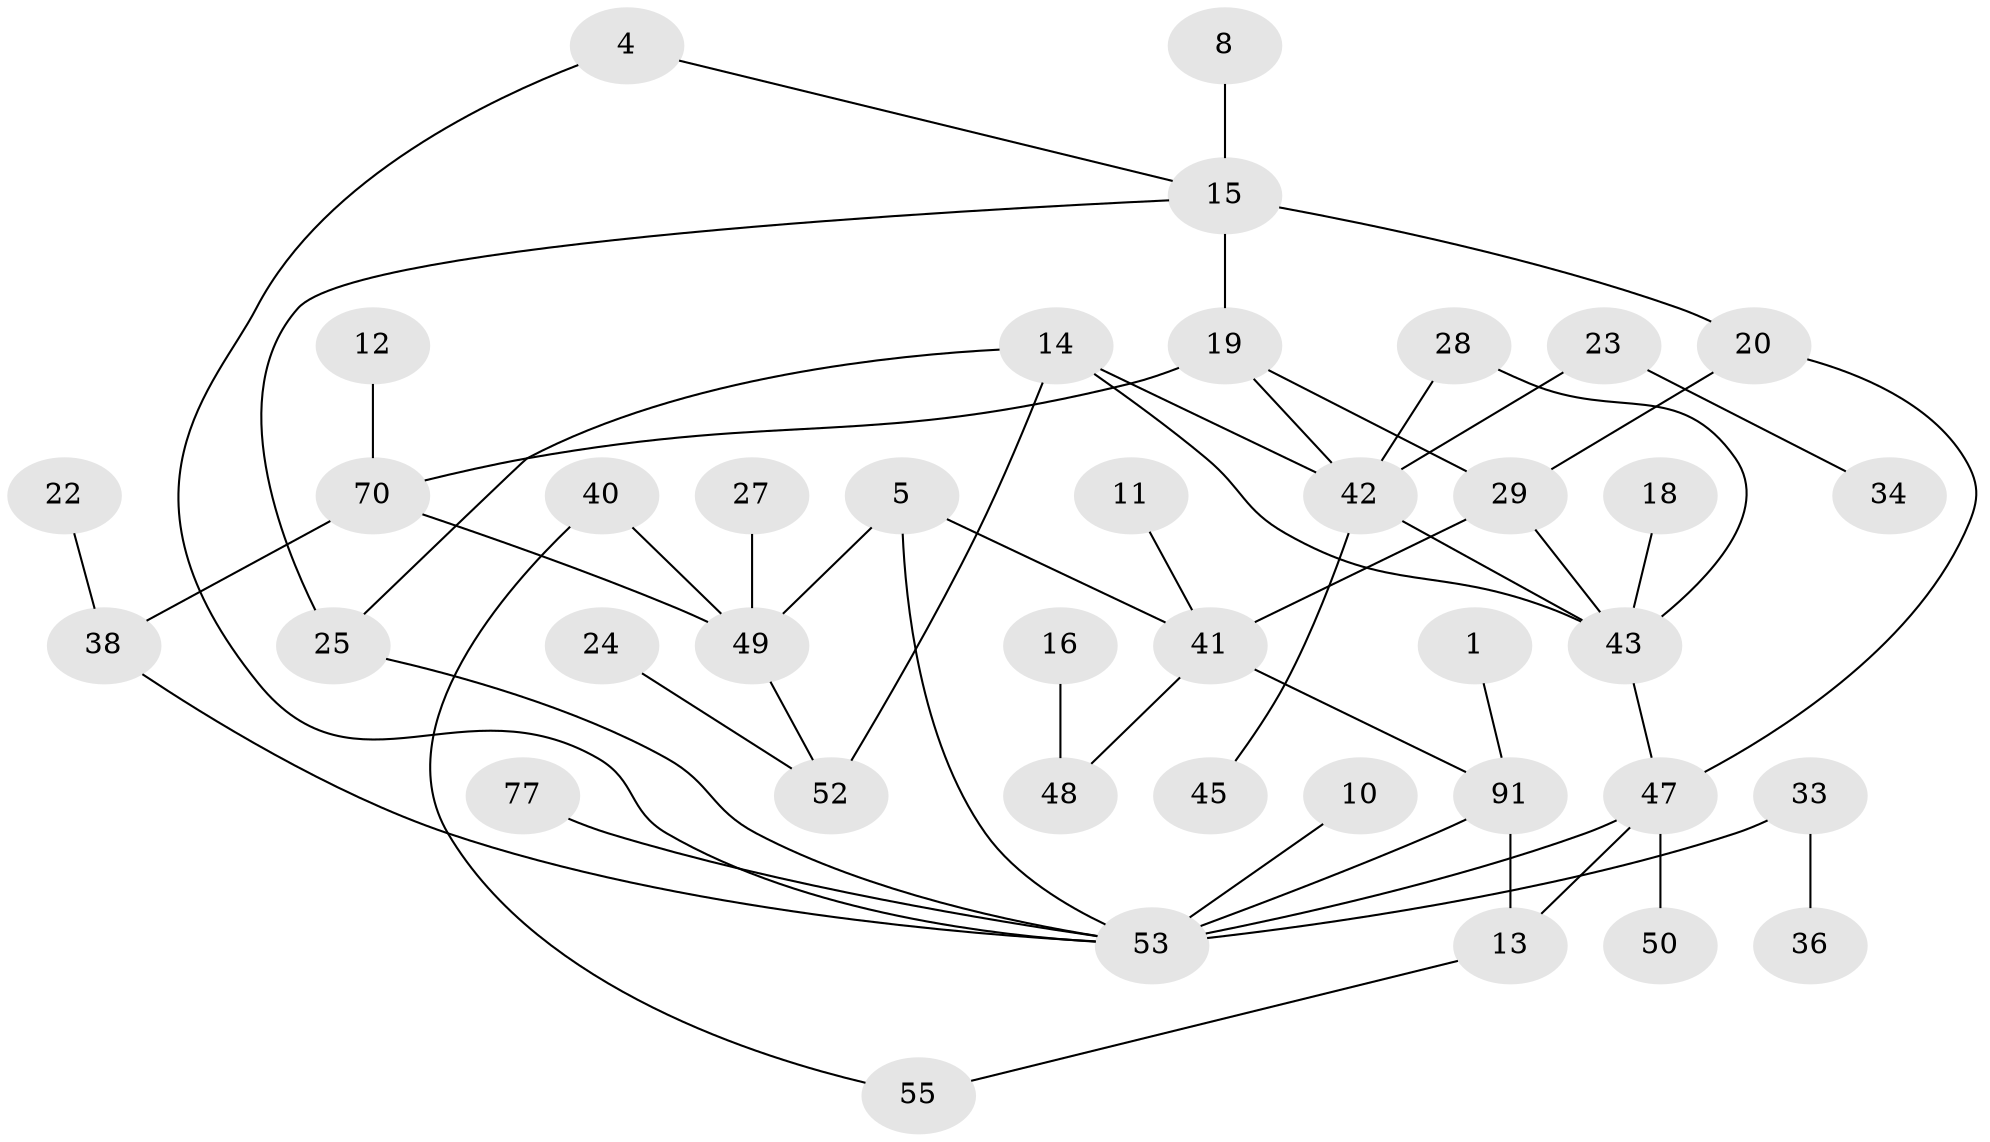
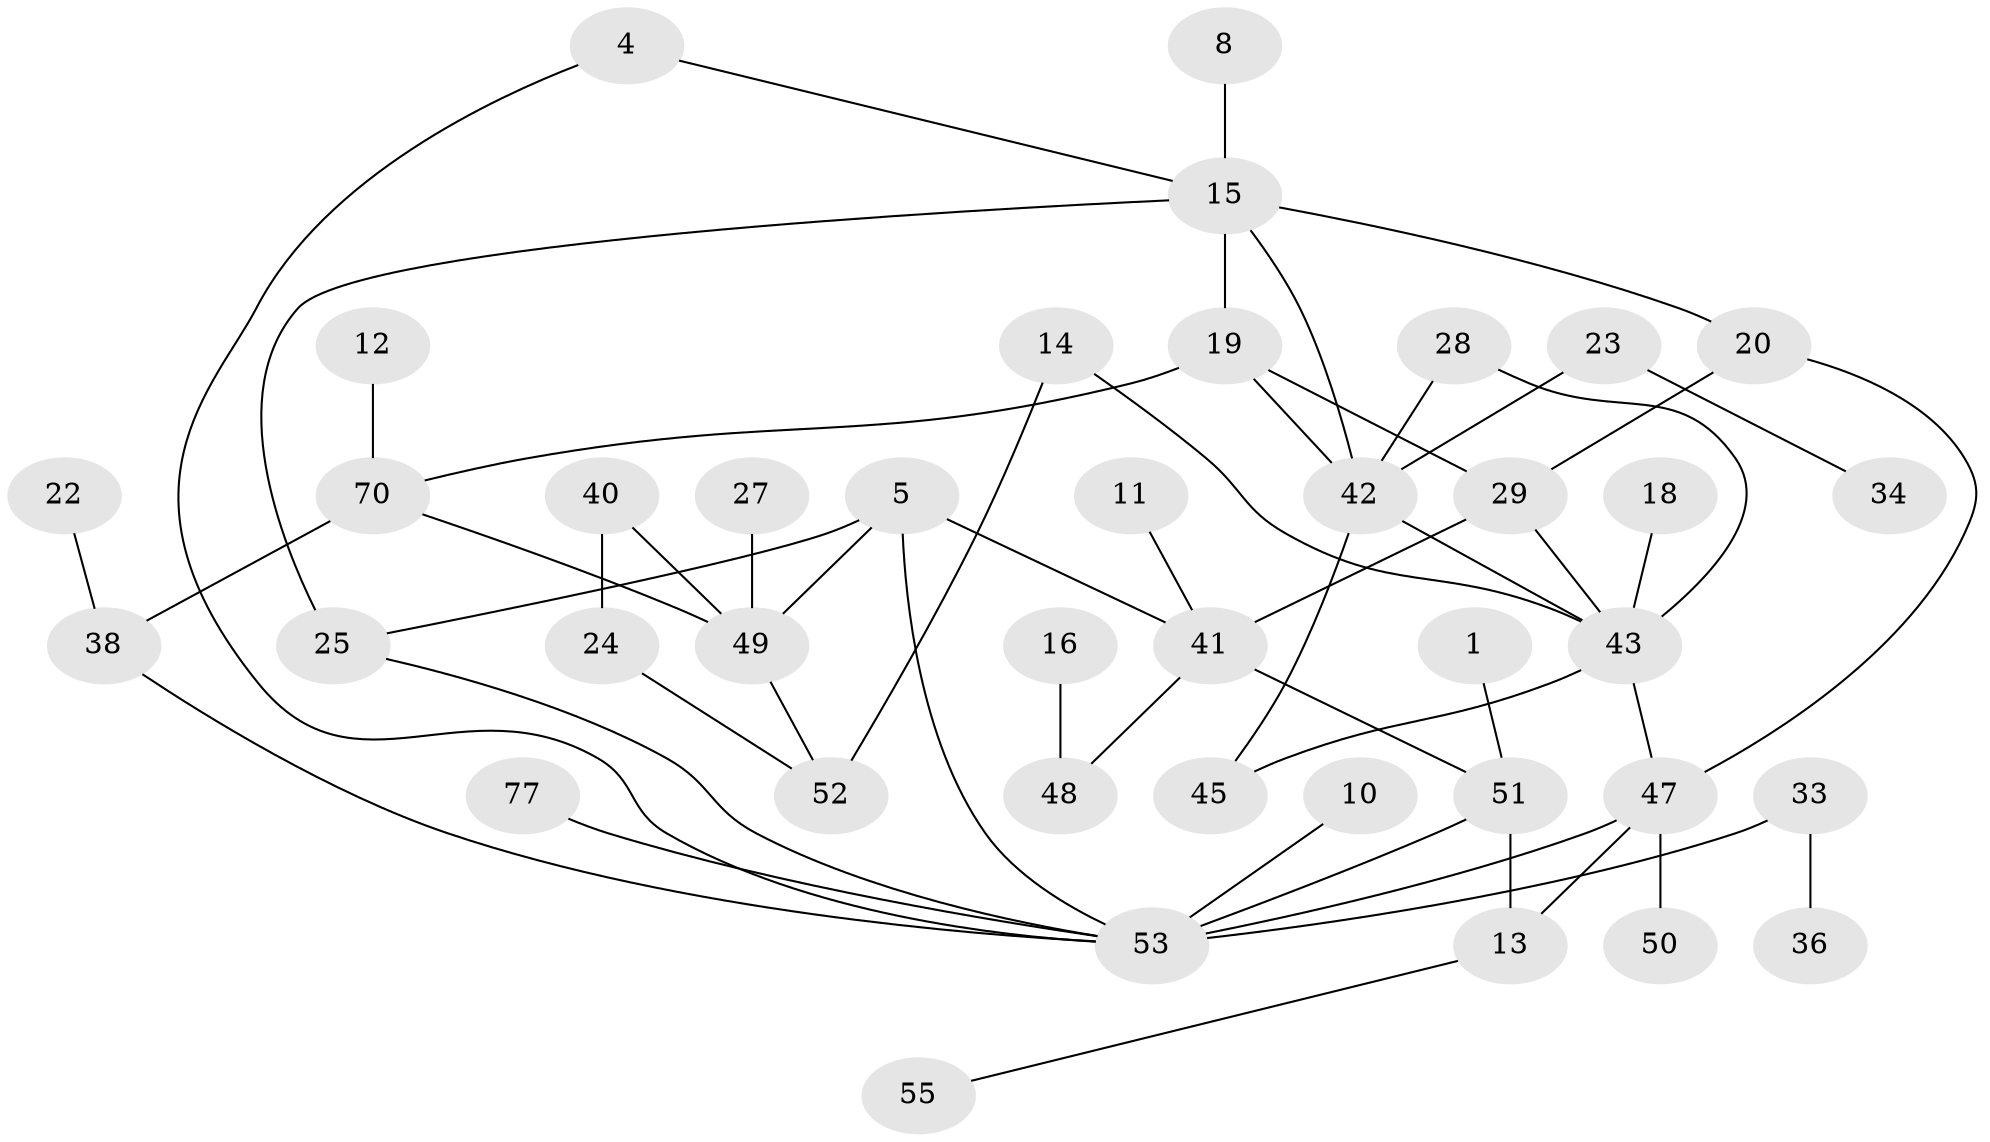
edge "14" -- "25": now "5" -- "25"
edge "14" -- "42": now "15" -- "42"
edge "43" -- "45": added
node "91": label "91" -> "51"
edge "40" -- "55": now "40" -- "24"
